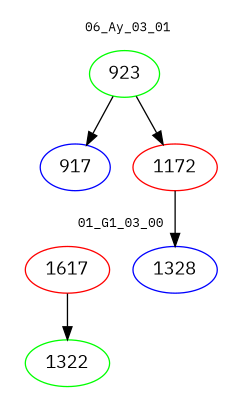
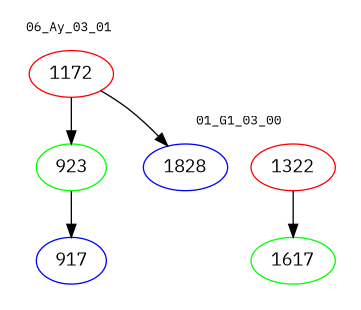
edge "923" -> "1172": reversed
node "1617": color red -> green
node "1328": label "1328" -> "1828"
edge "1617" -> "1322": reversed
node "1322": color green -> red
